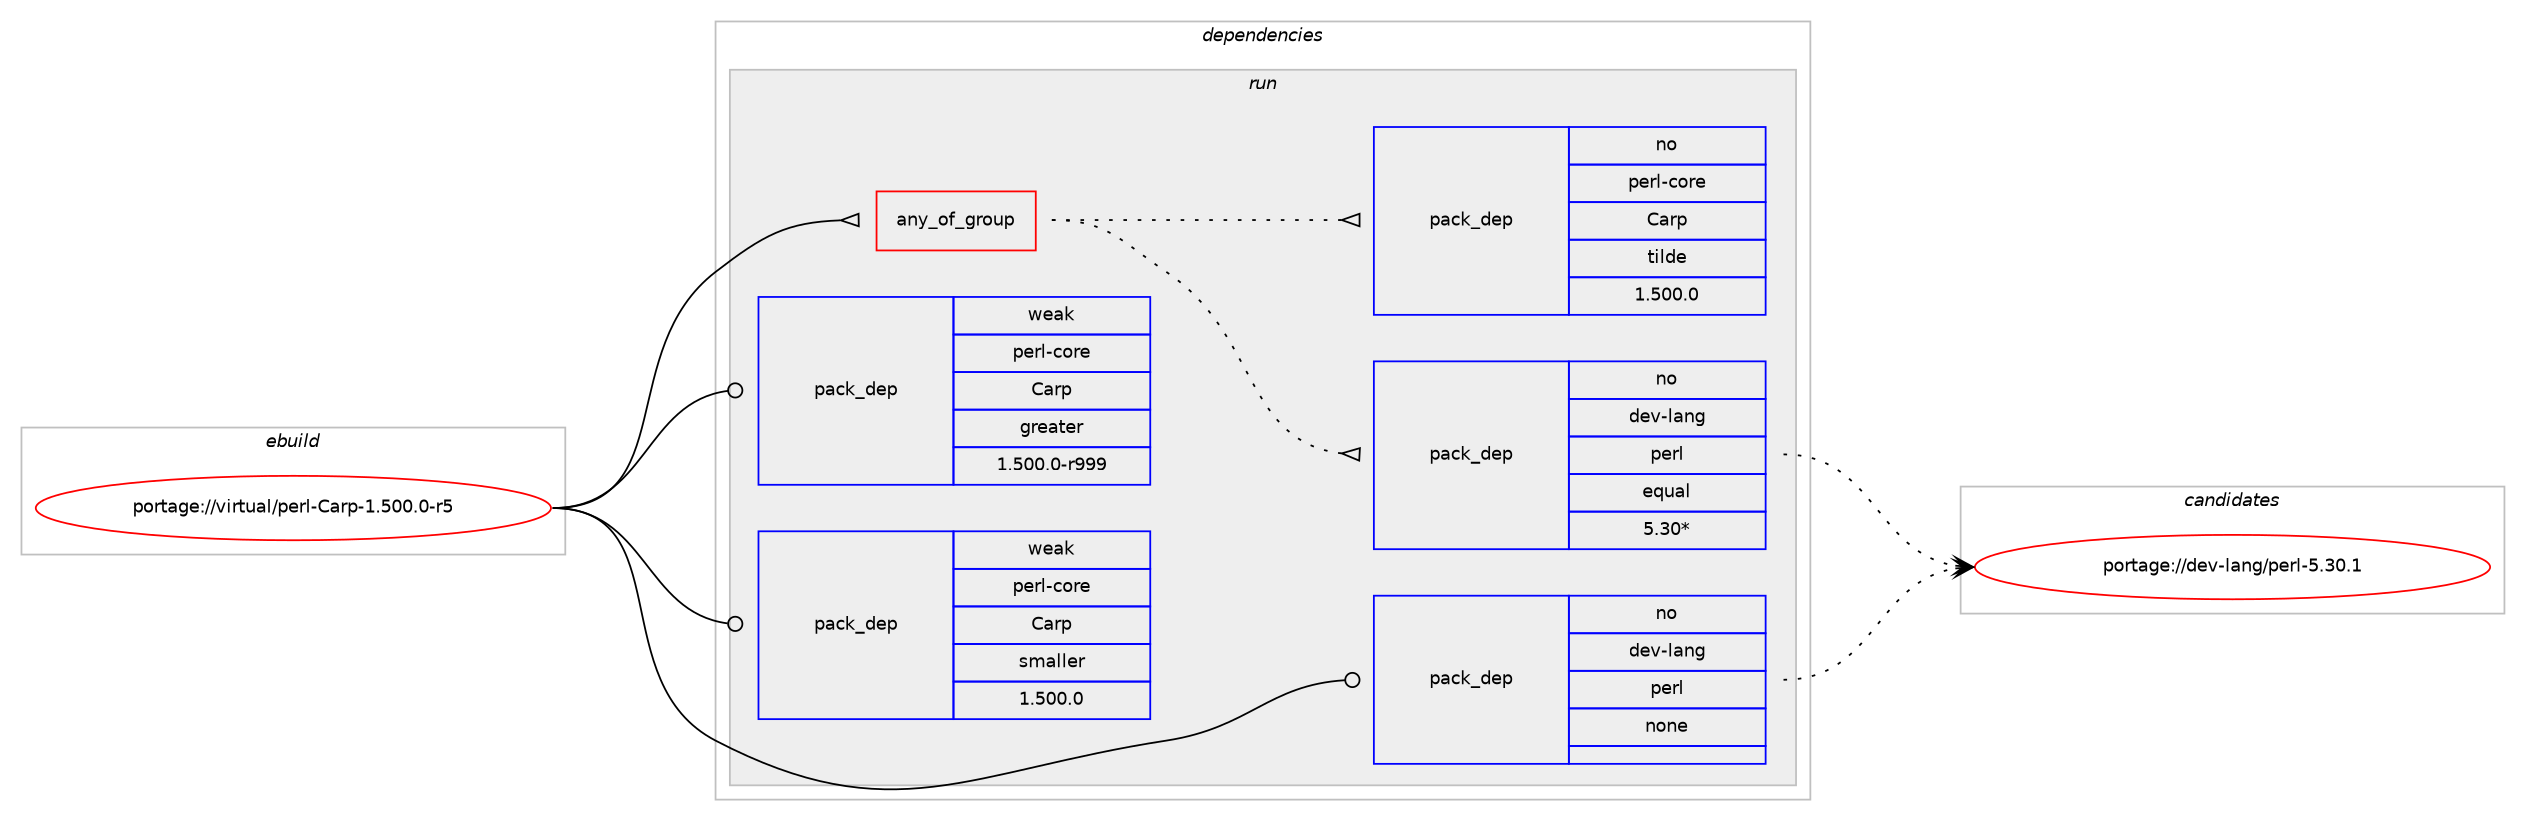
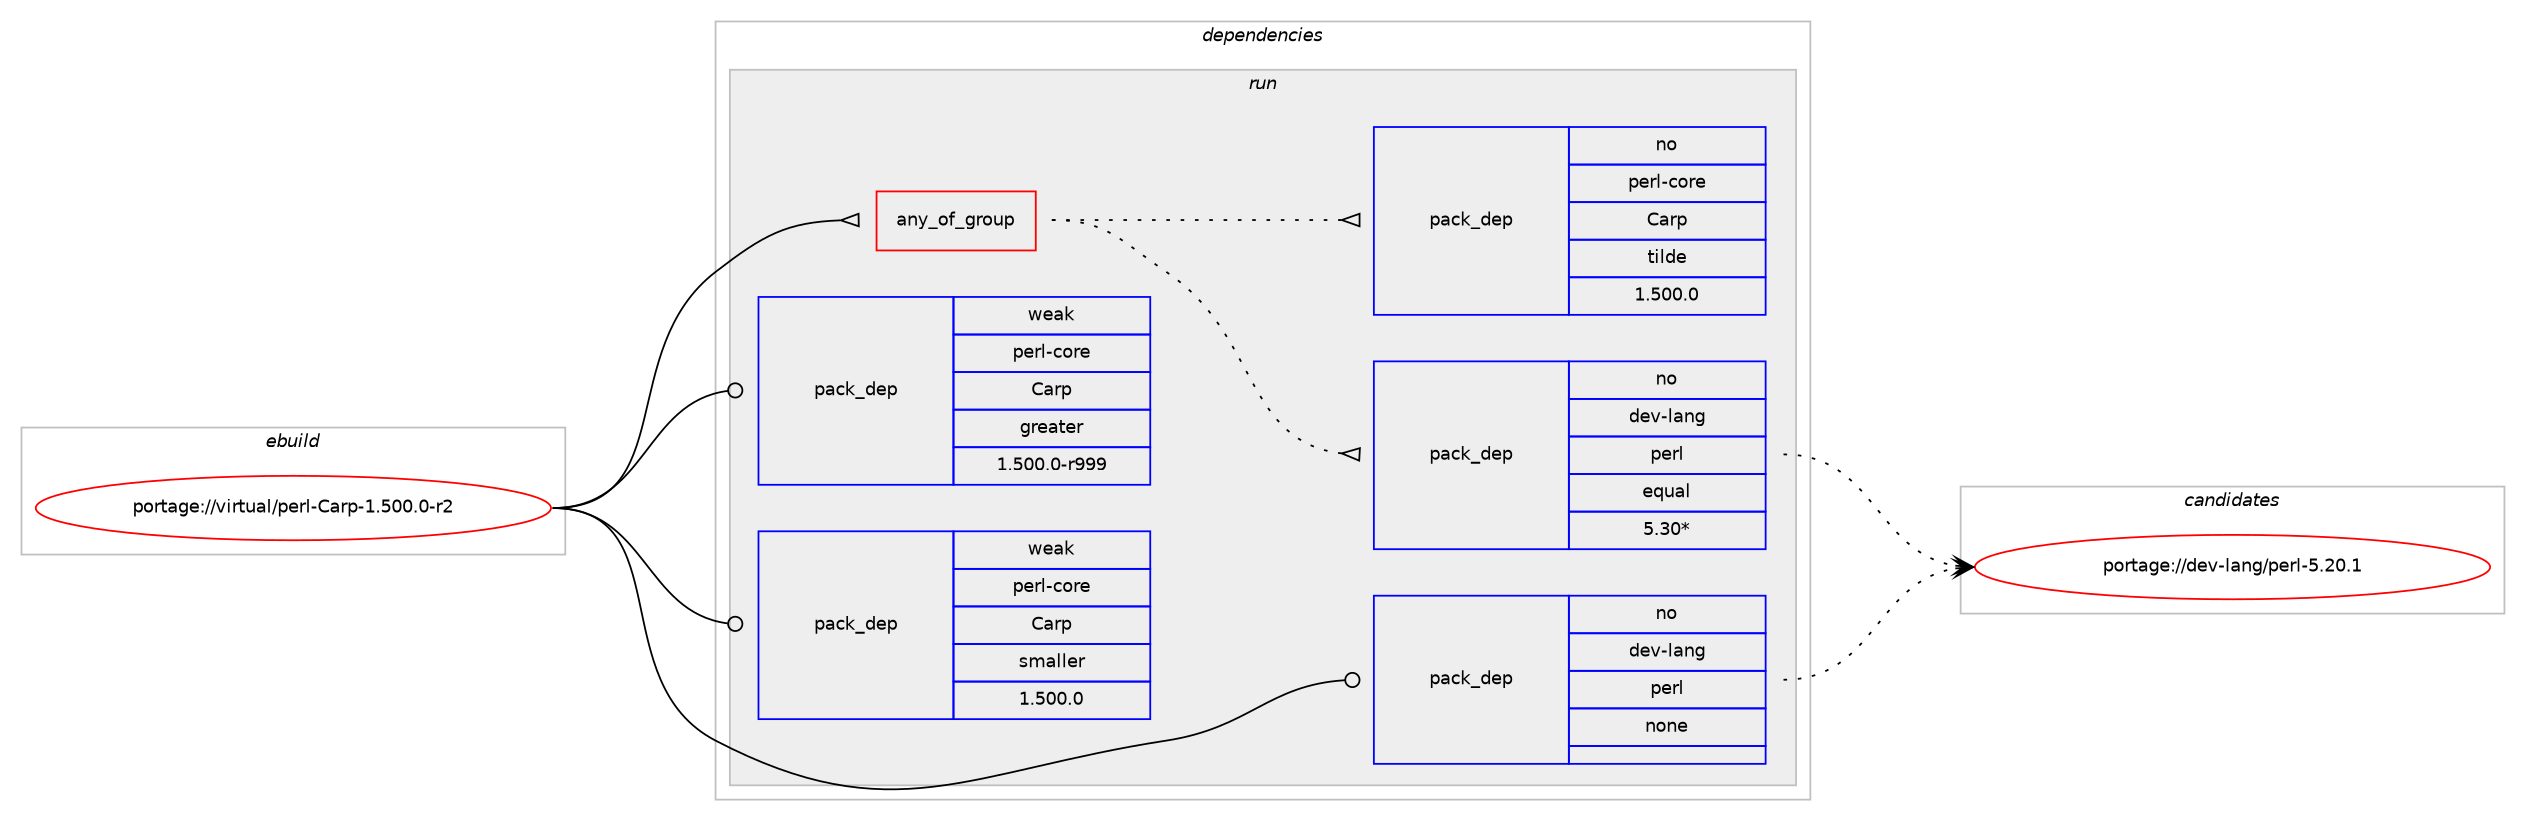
node "portage://virtual/perl-Carp-1.500.0-r5": label "portage://virtual/perl-Carp-1.500.0-r5" -> "portage://virtual/perl-Carp-1.500.0-r2"
node "portage://dev-lang/perl-5.30.1": label "portage://dev-lang/perl-5.30.1" -> "portage://dev-lang/perl-5.20.1"
